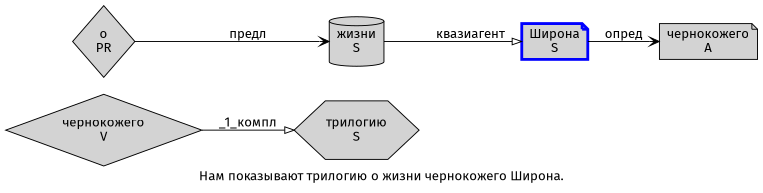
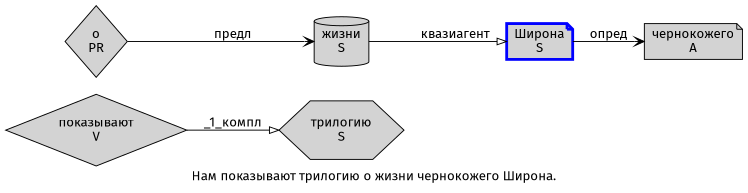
node "чернокожего V": label "чернокожего V" -> "показывают V"
